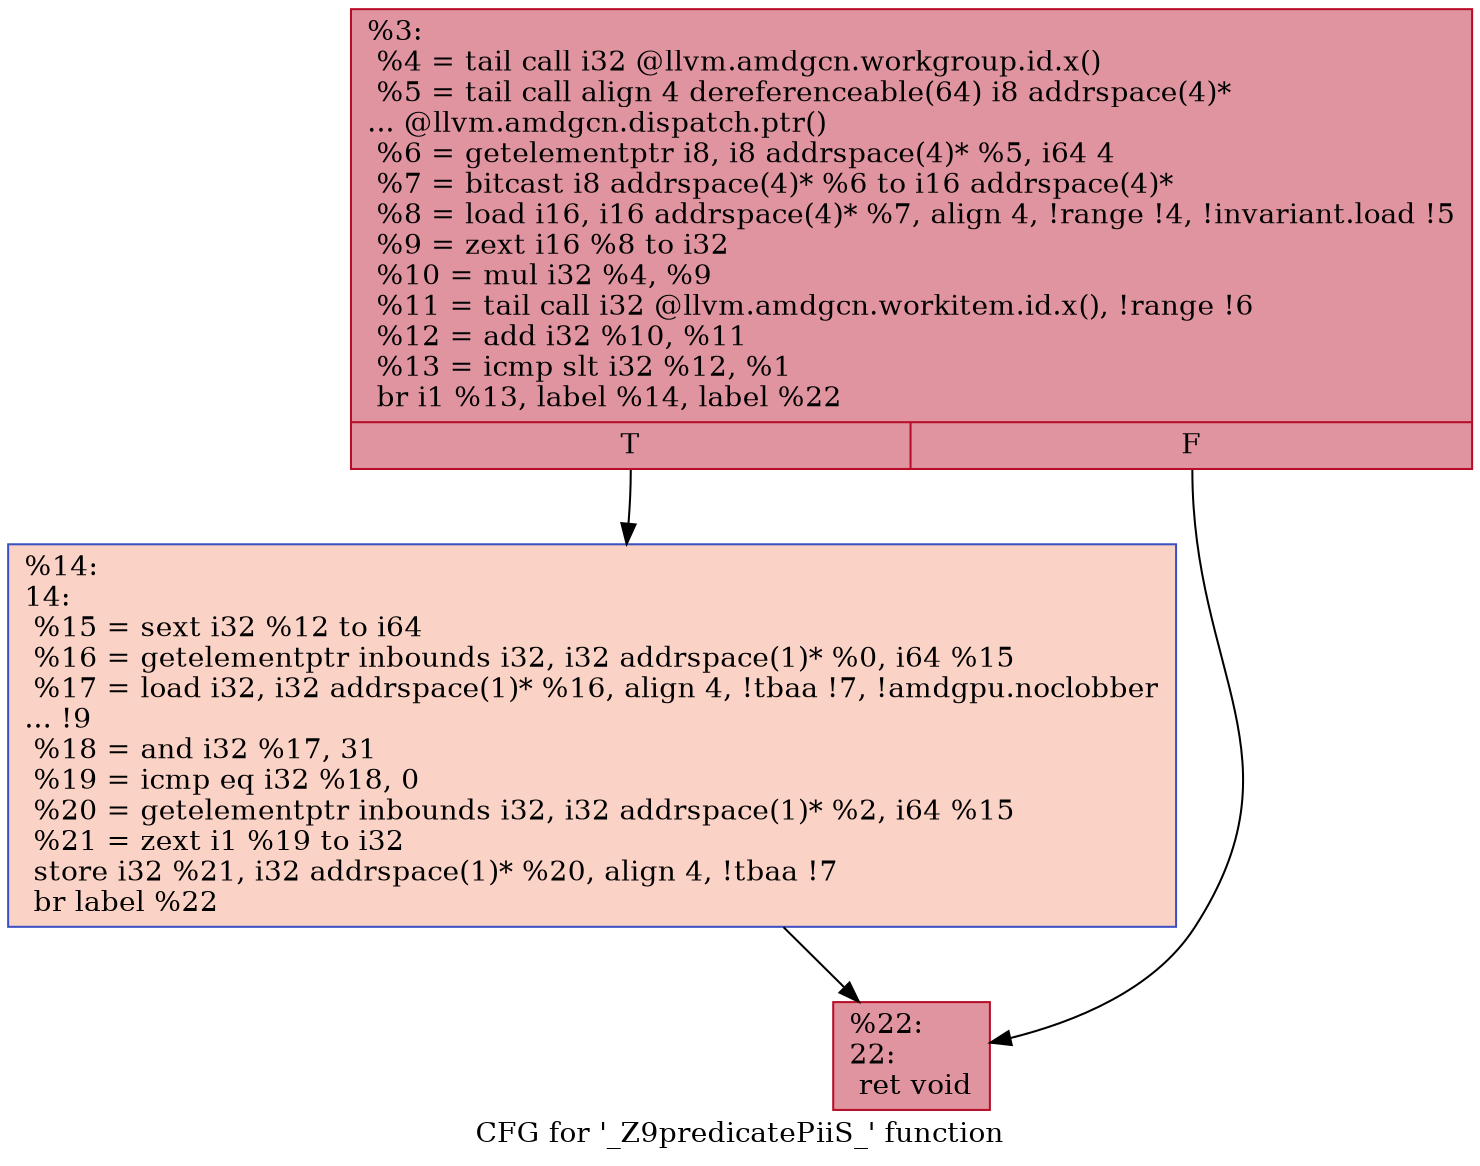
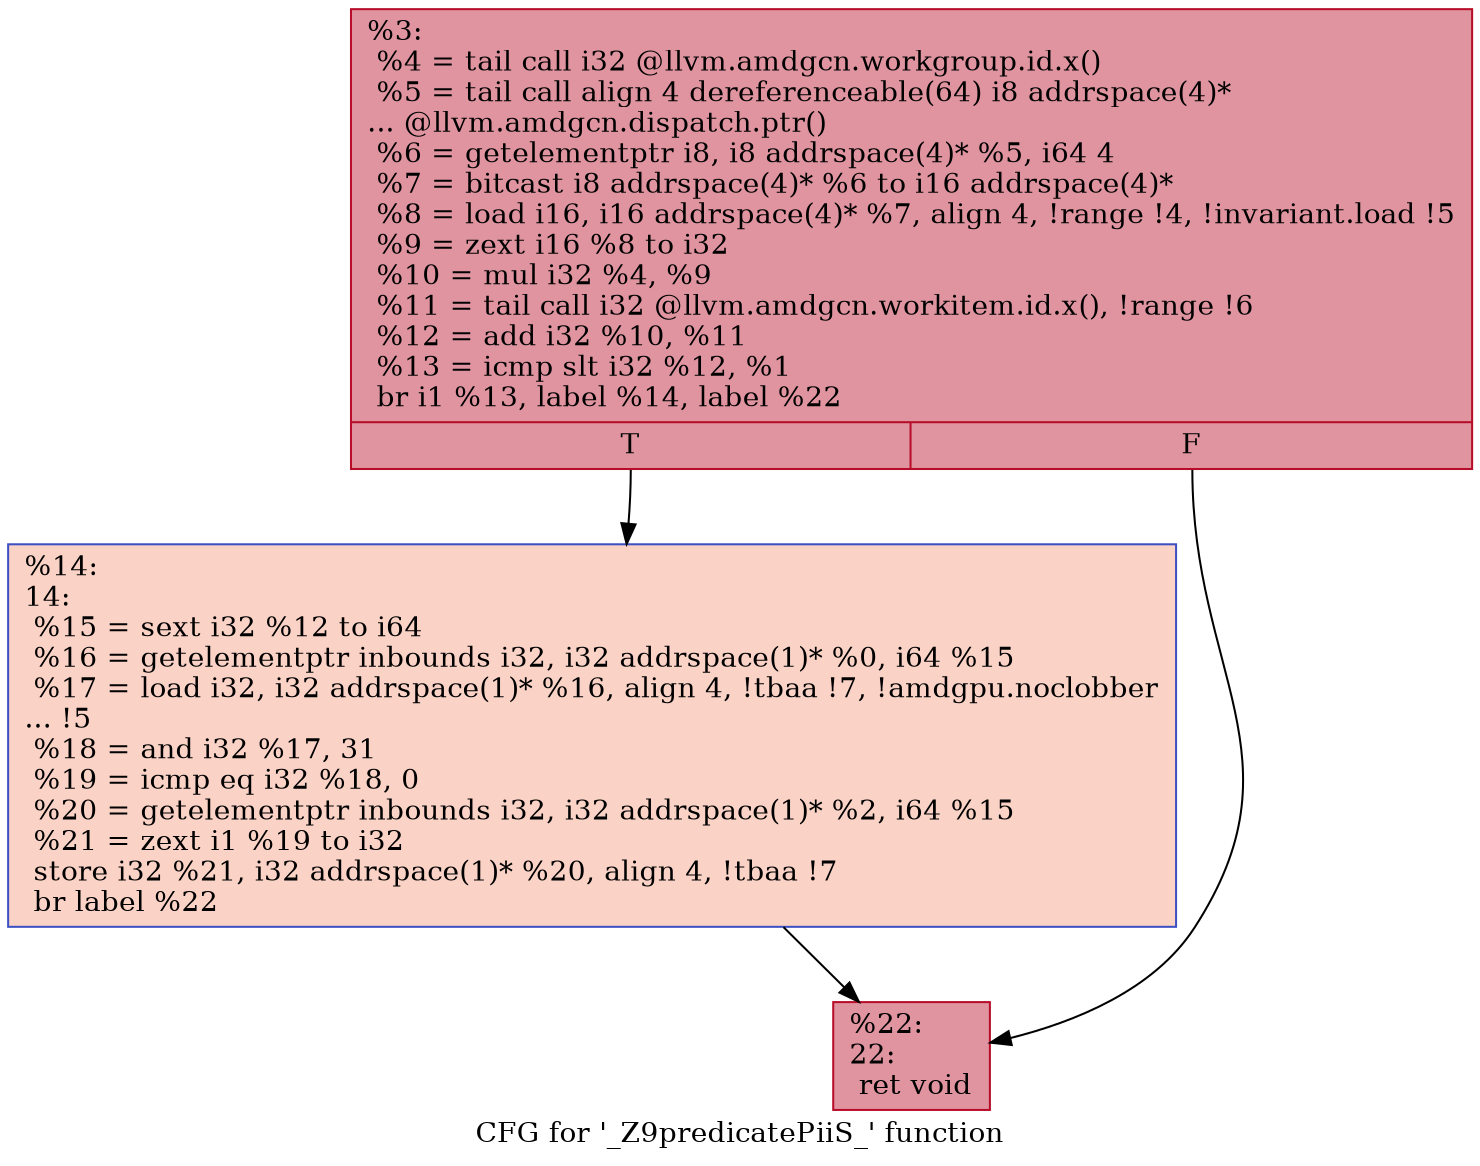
node "%14:": text "... !9" -> "... !5"
